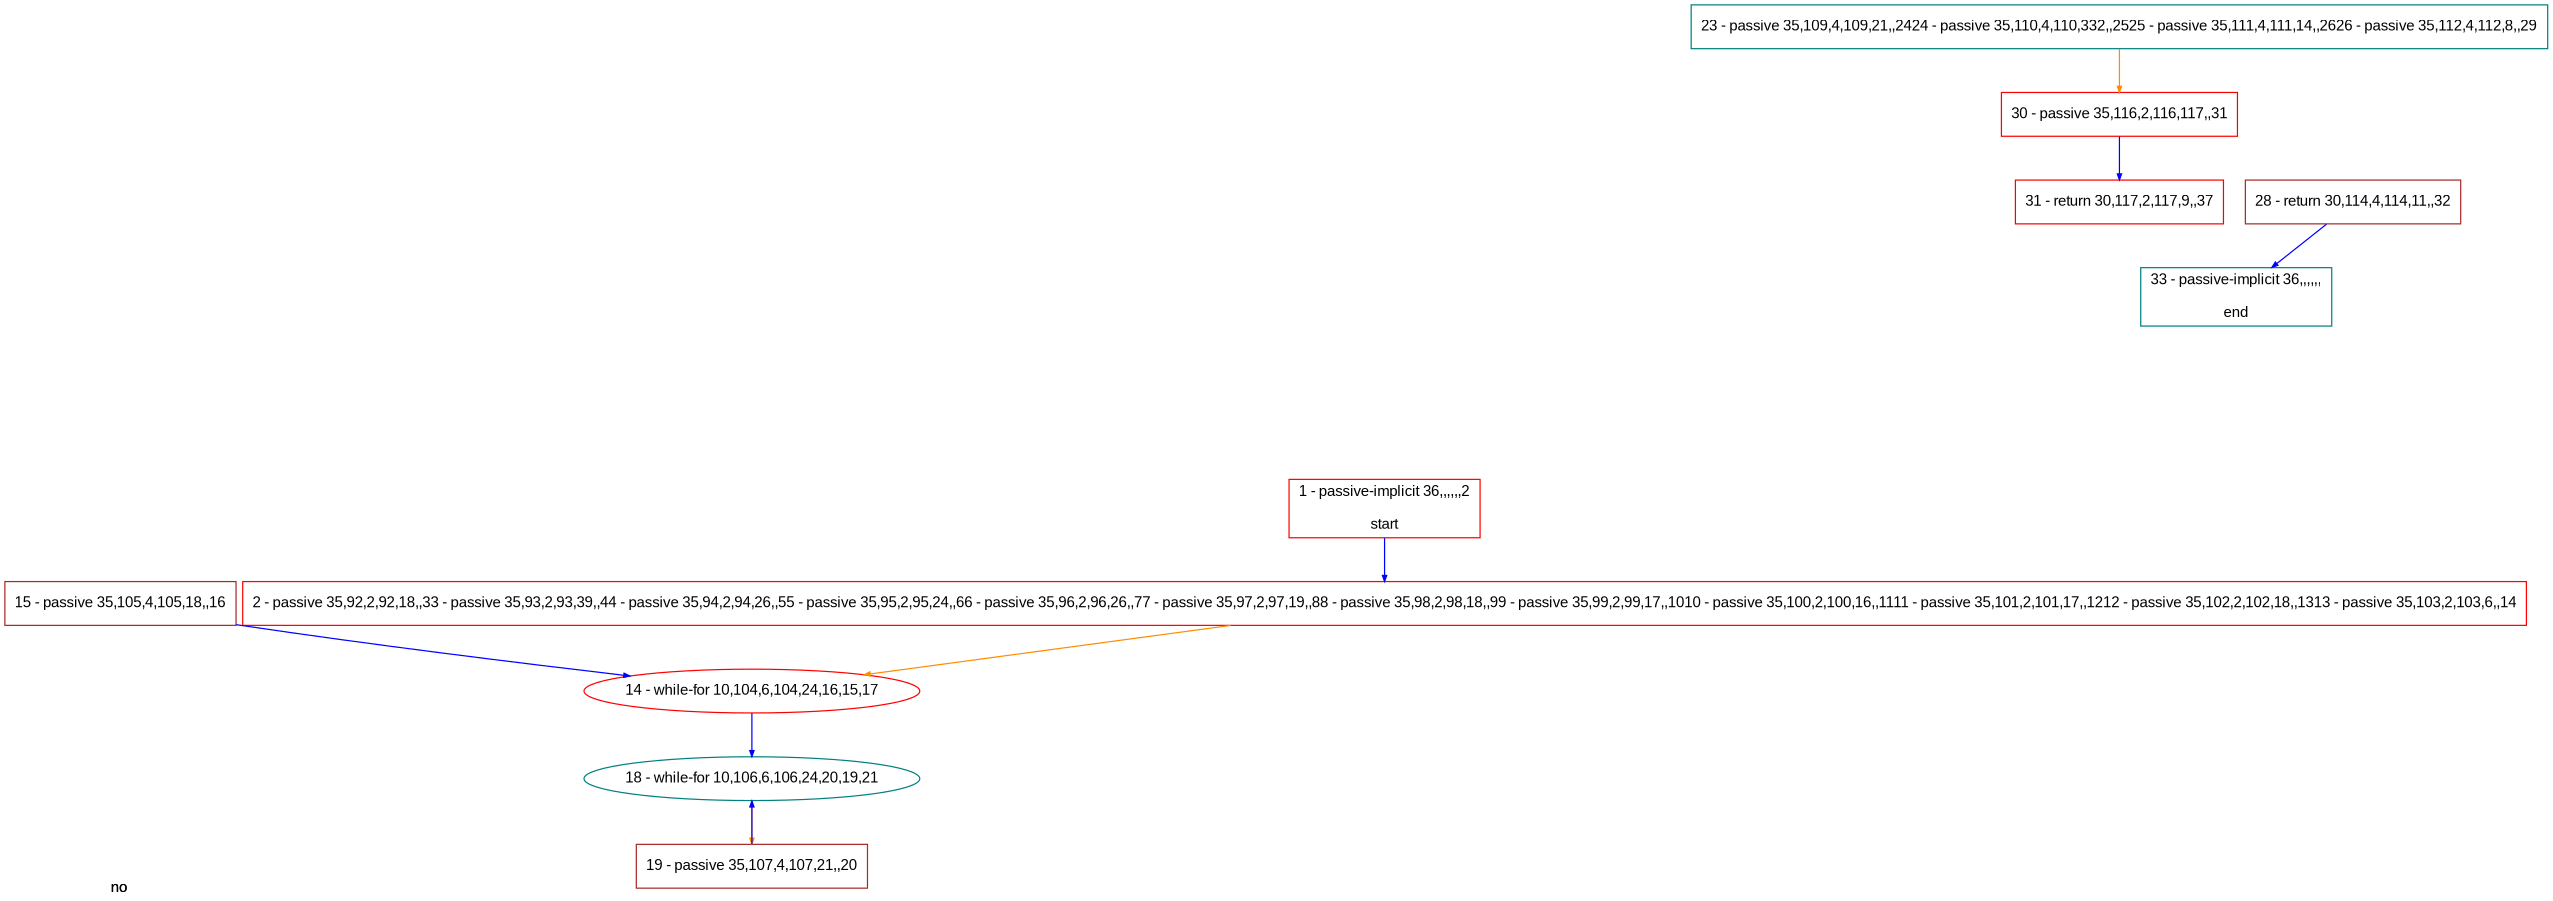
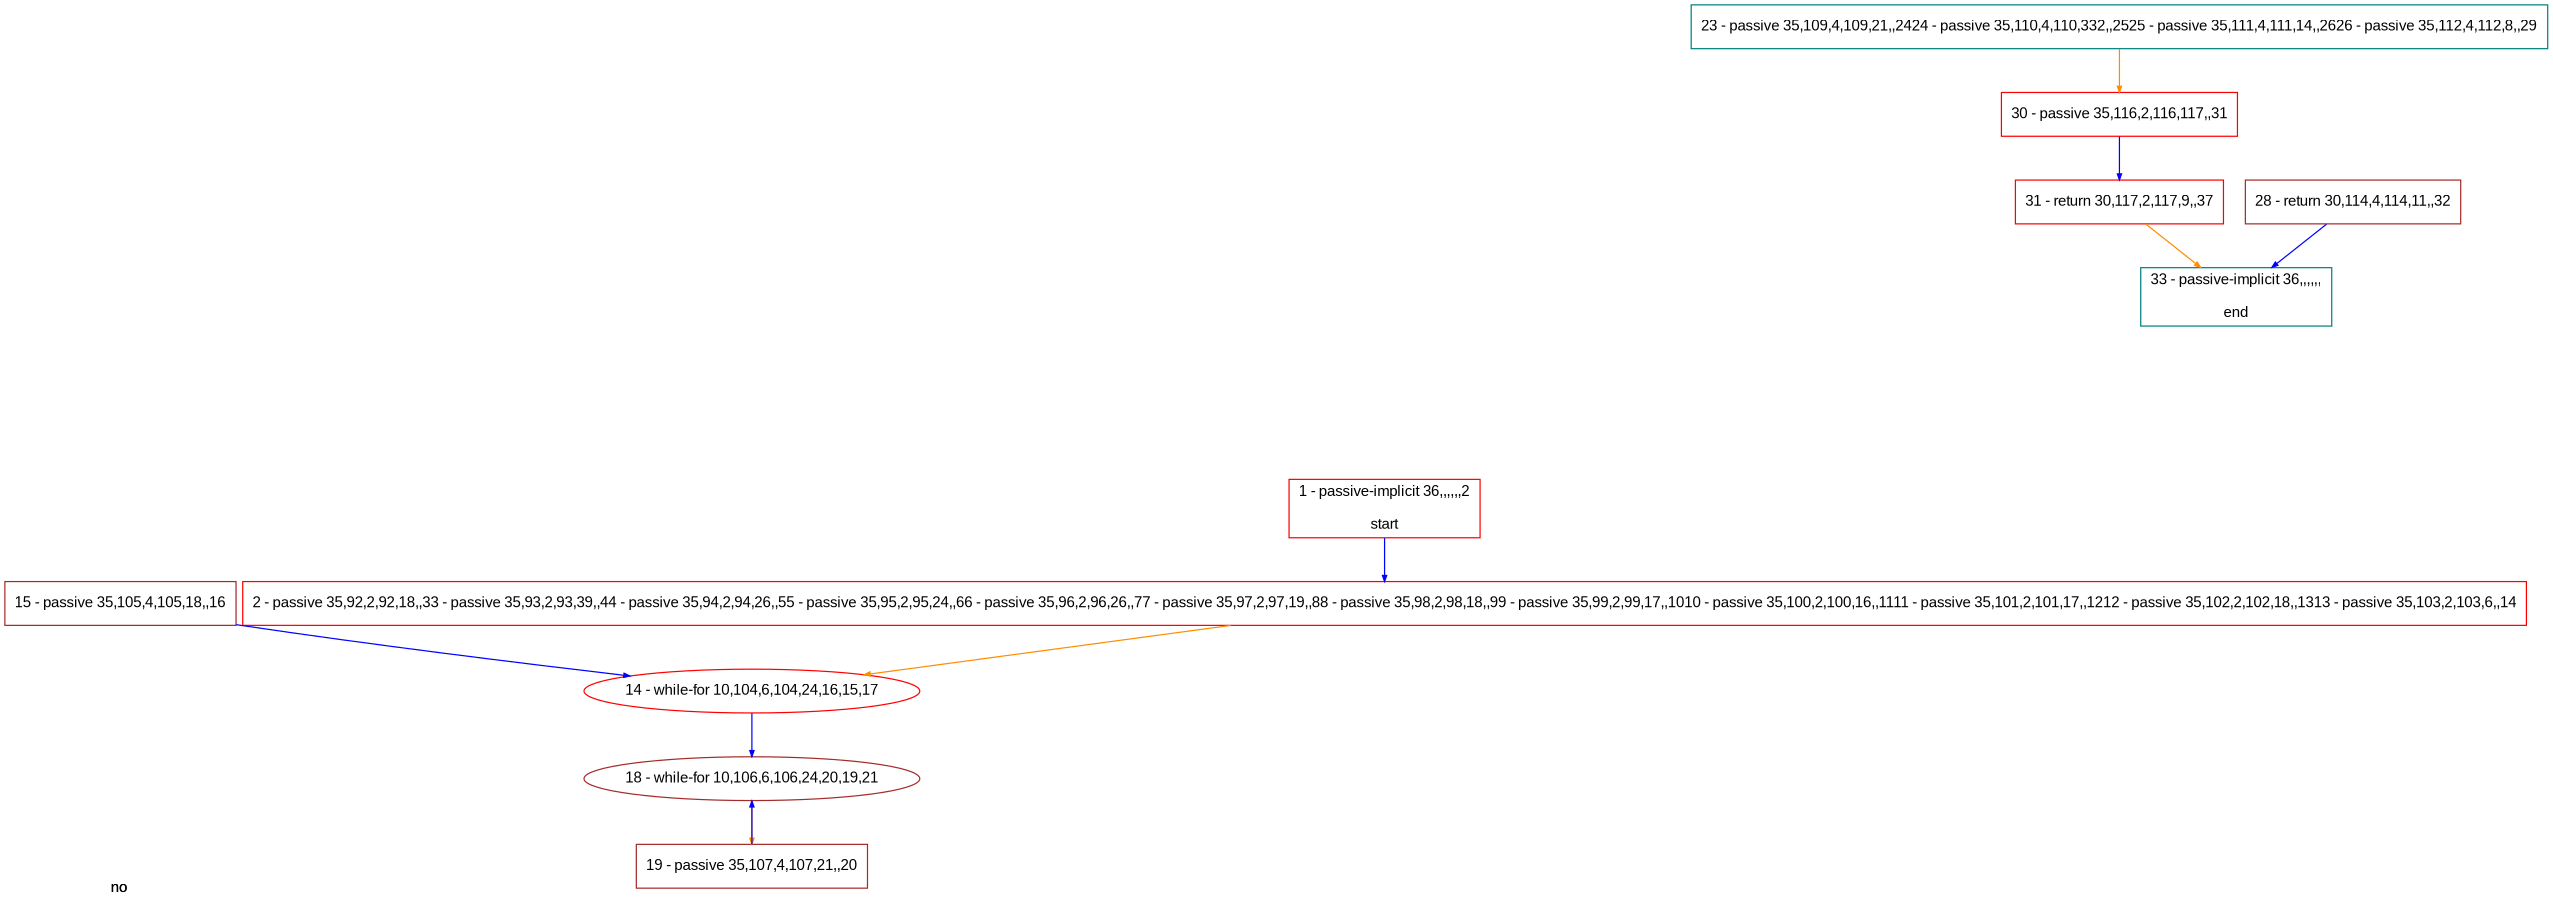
edge "31 - return 30,117,2,117,9,,37" -> "33 - passive-implicit 36,,,,,, end": added
node "18 - while-for 10,106,6,106,24,20,19,21": color teal -> brown
